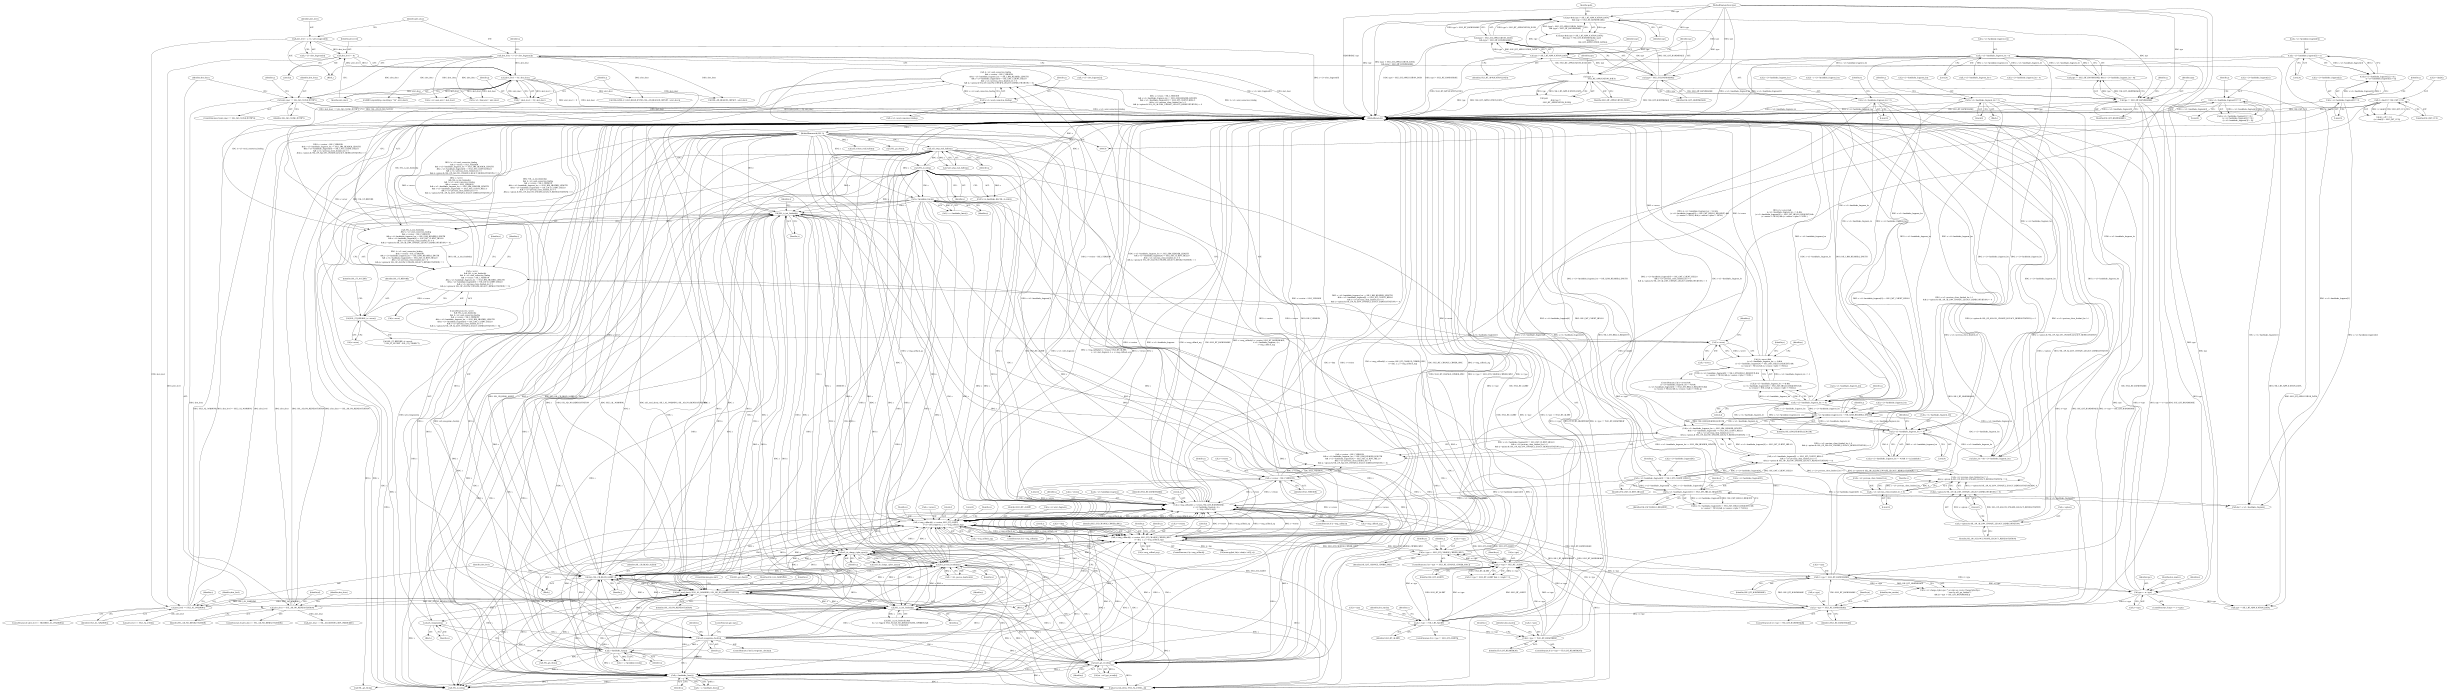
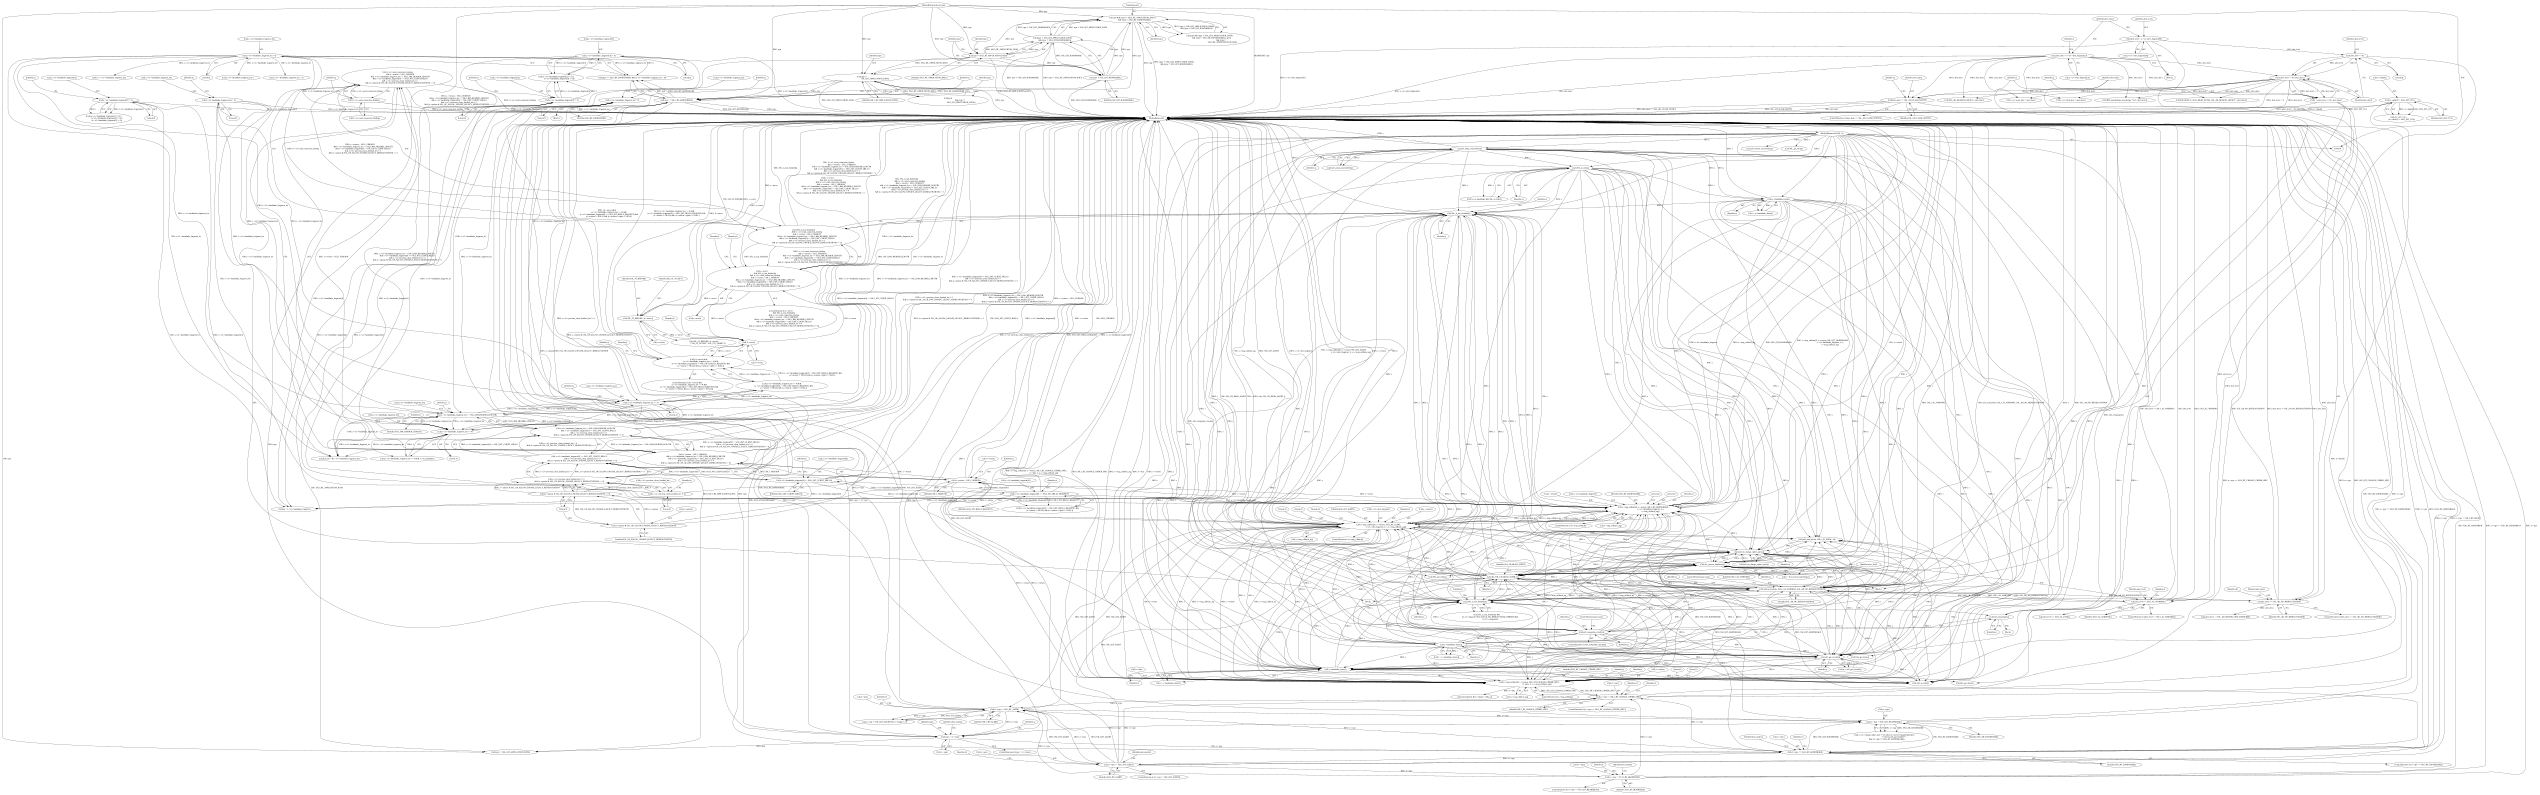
edge "(Call,tls1_process_heartbeat(s))" -> "(MethodReturn,int)": label "VERSION: s" -> "DDG: s"
edge "(Call,ssl3_do_change_cipher_spec(s))" -> "(Call,ssl3_send_alert(s, SSL3_AL_FATAL, al))": reversed
edge "(Call,alert_level == SSL3_AL_WARNING)" -> "(Call,alert_level == SSL3_AL_FATAL)": label "DDG: alert_level" -> "DDG: j"
node "(ControlStructure,if (alert_level == HEADER3_AL_WARNING))": label "(ControlStructure,if (alert_level == HEADER3_AL_WARNING))" -> "(ControlStructure,if (alert_level == SSL3_AL_WARNING))"
